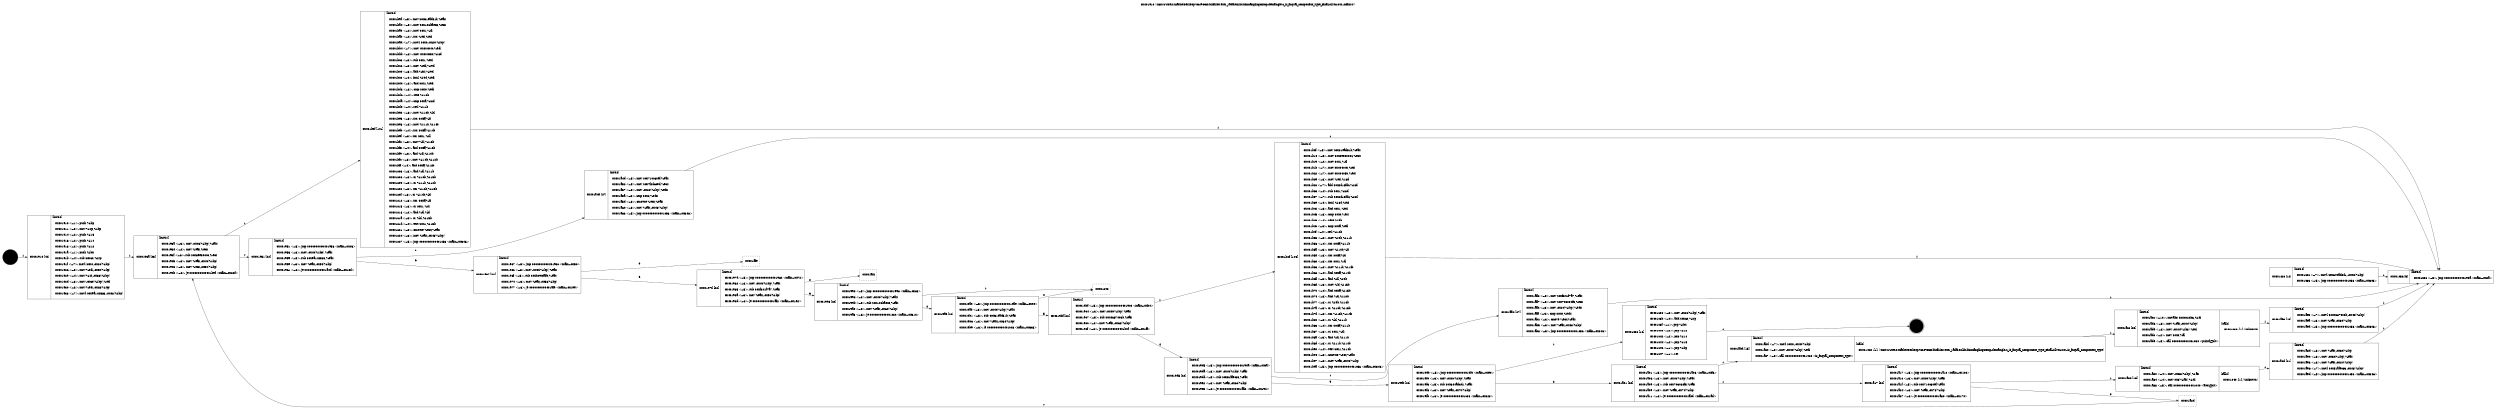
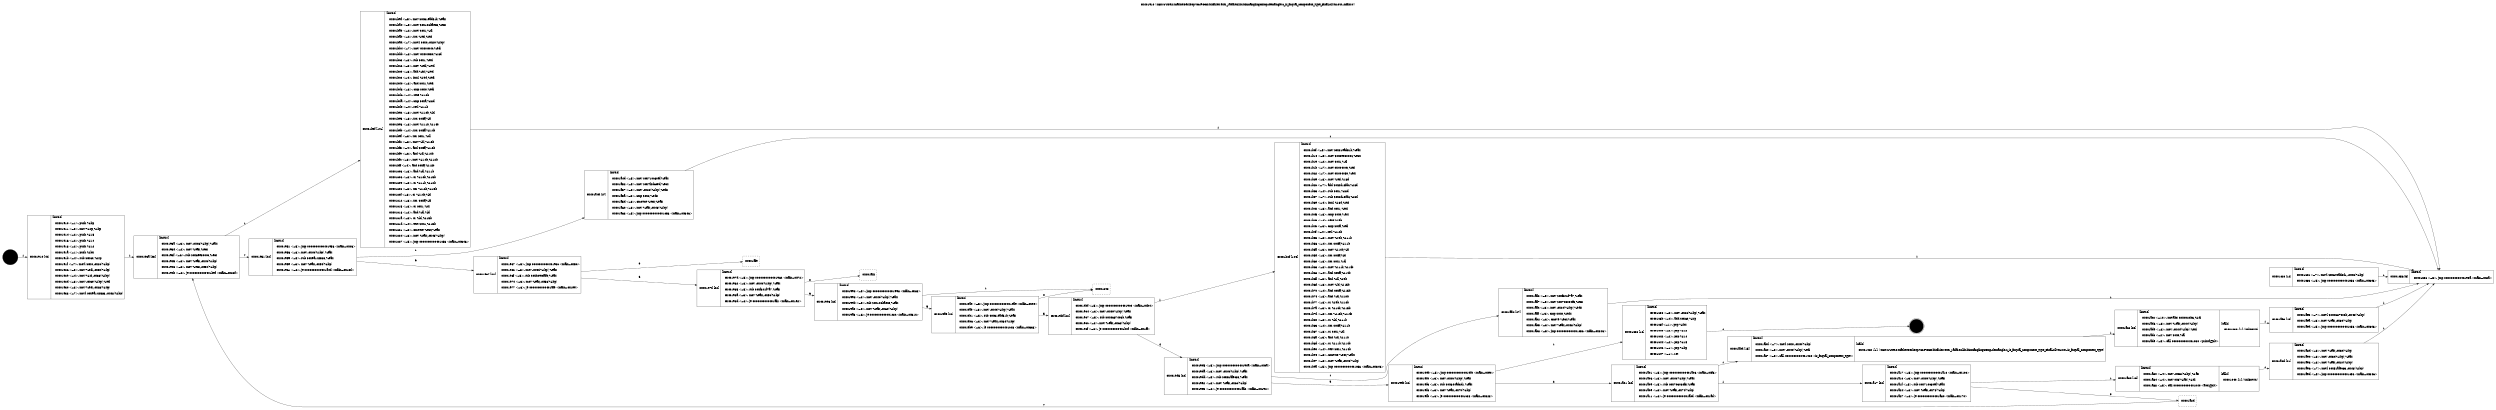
edge "0x401993 [22]" -> "0x4019a9 [22]": label " 2" -> " 5"
